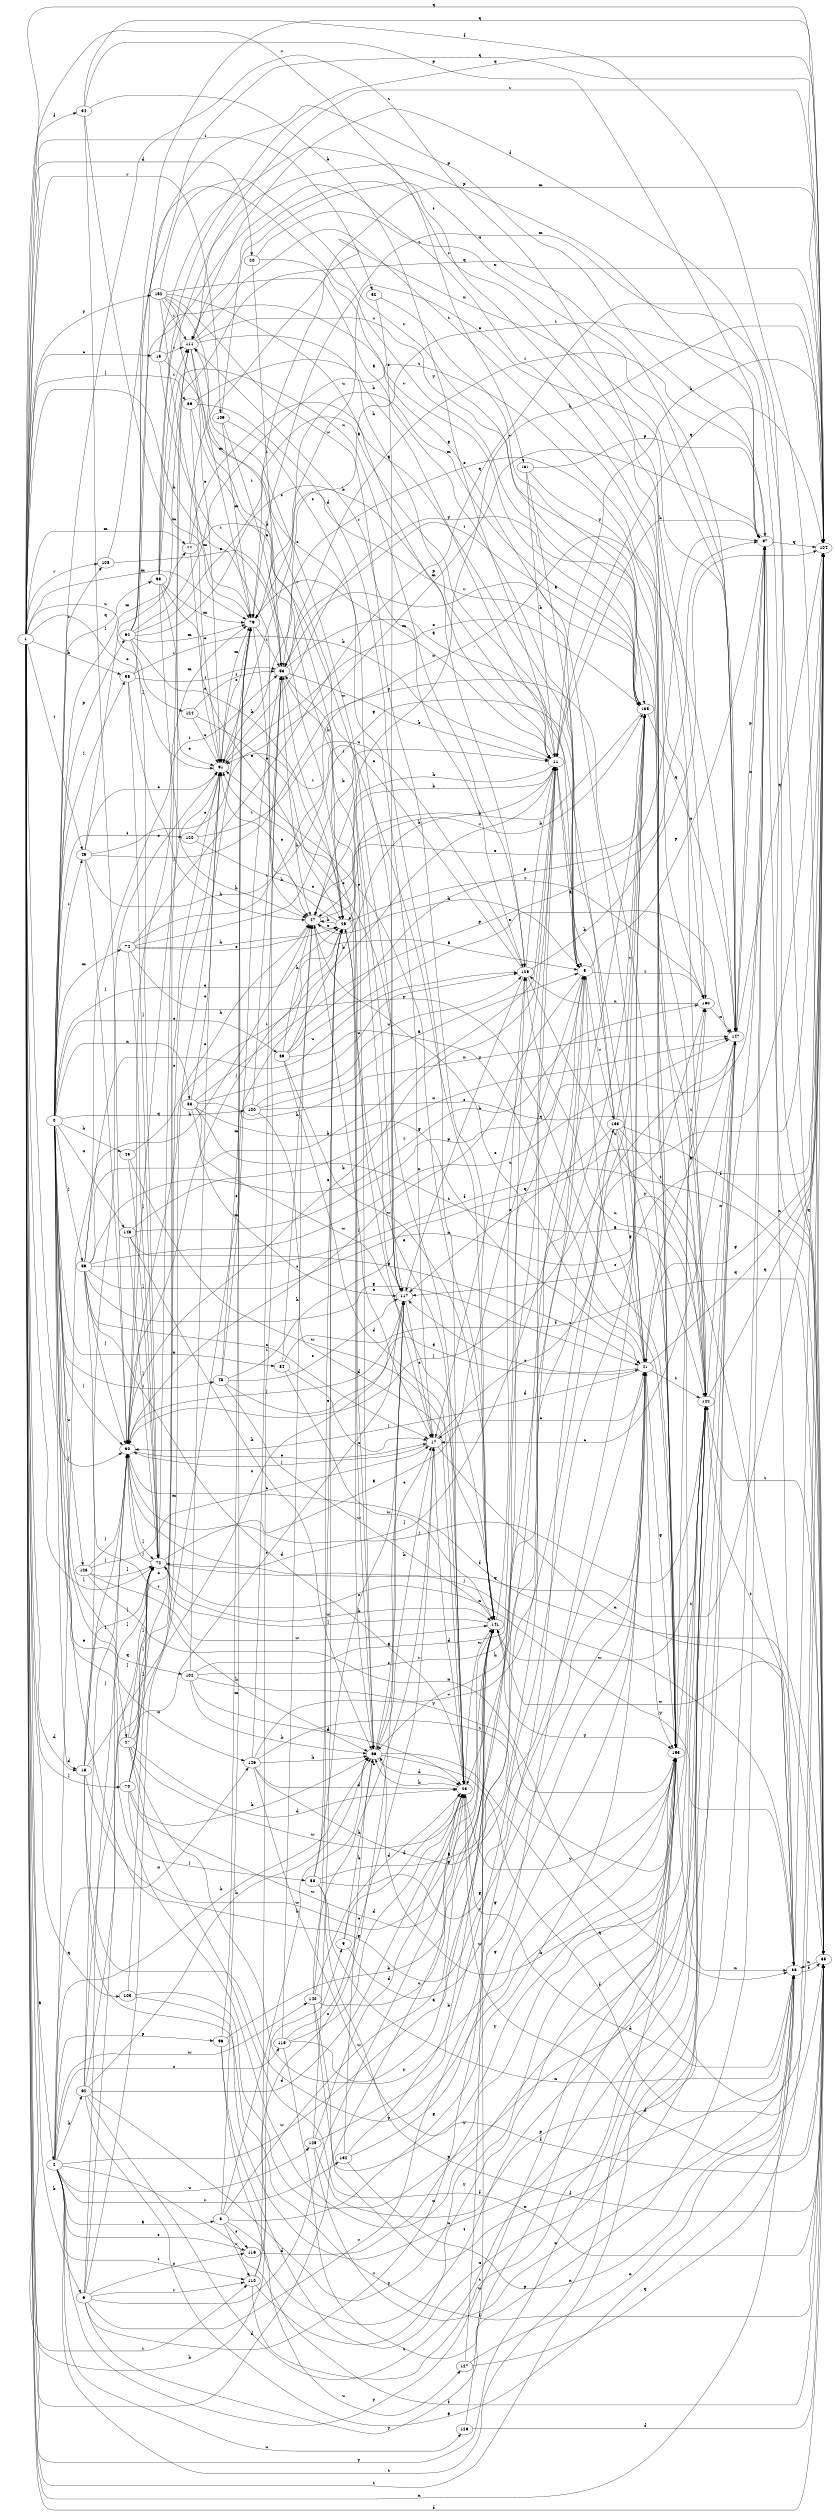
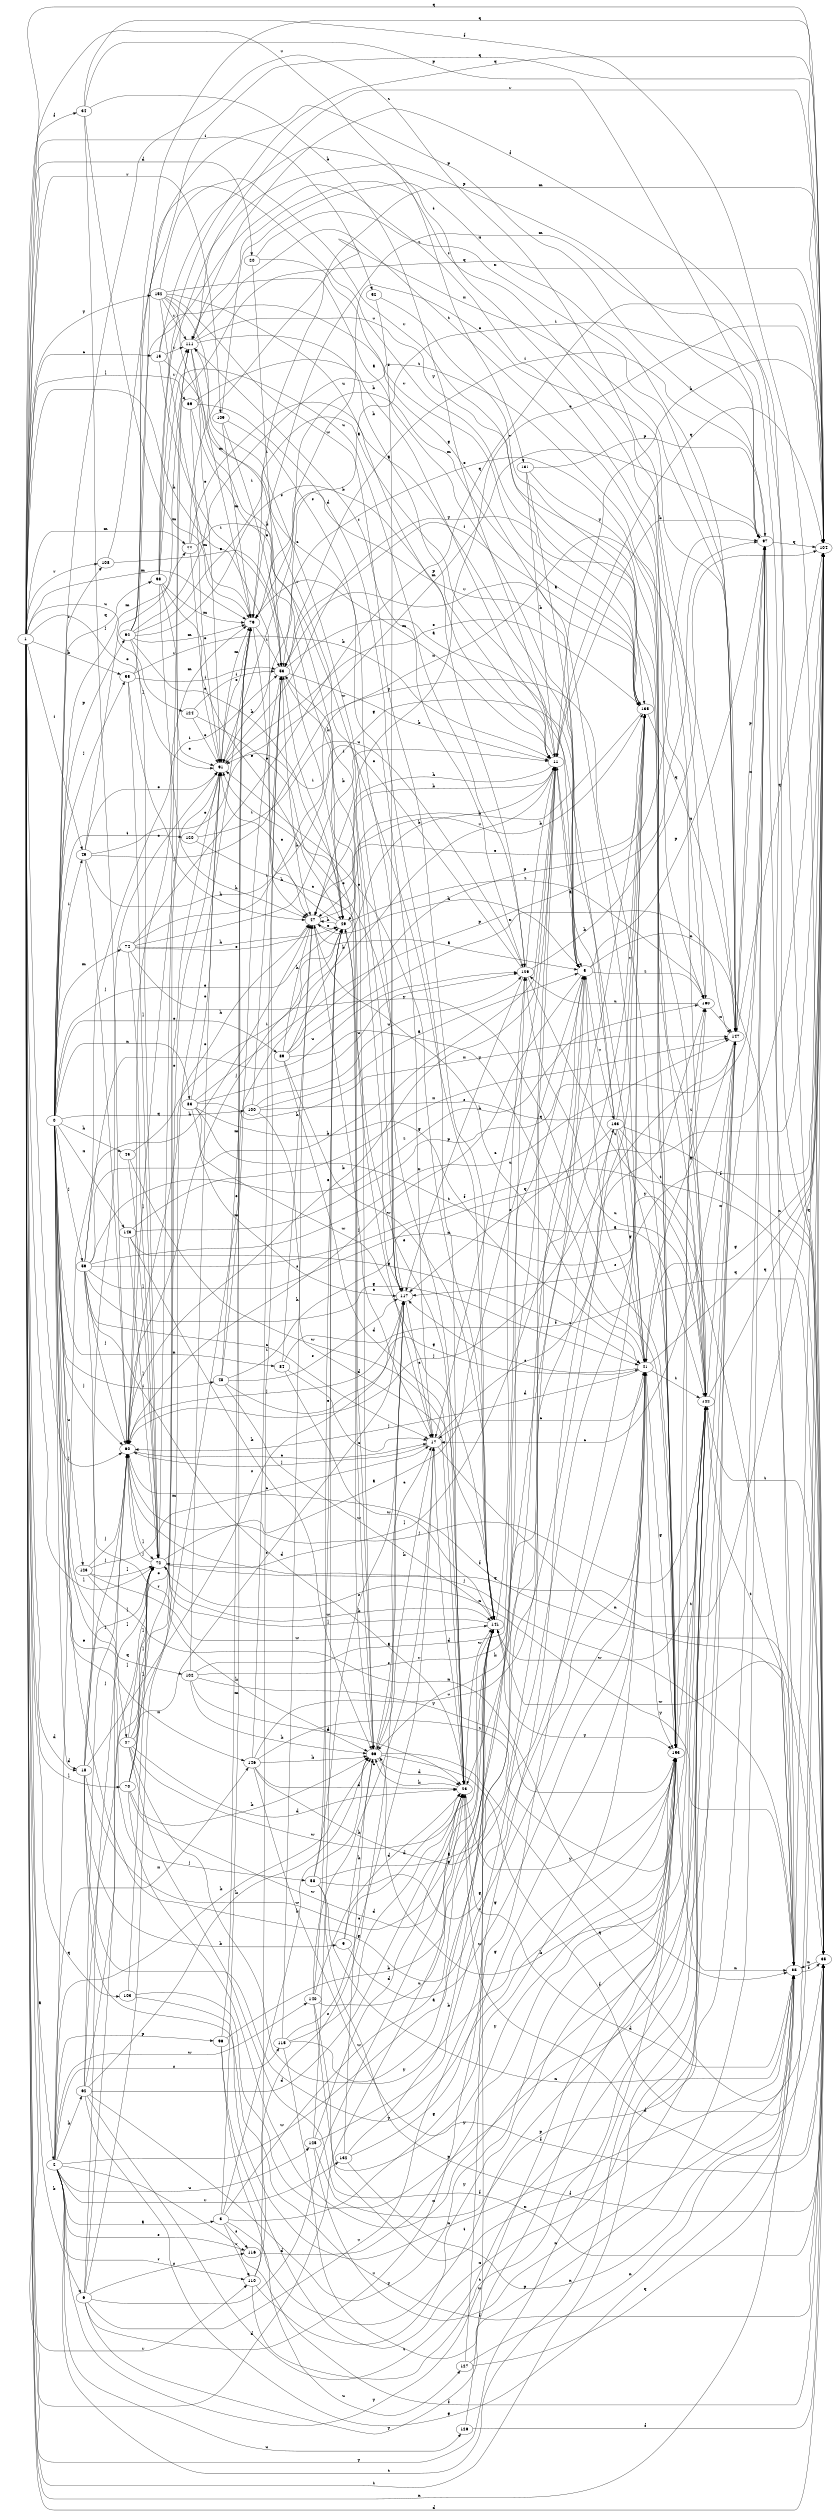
edge "104" -> "47": label "h" -> "o"
edge "5" -> "85": added, label "n"
edge "6" -> "110": removed, label "r"
edge "1" -> "9": now "18" -> "9"
edge "1" -> "35": label "f" -> "d"
